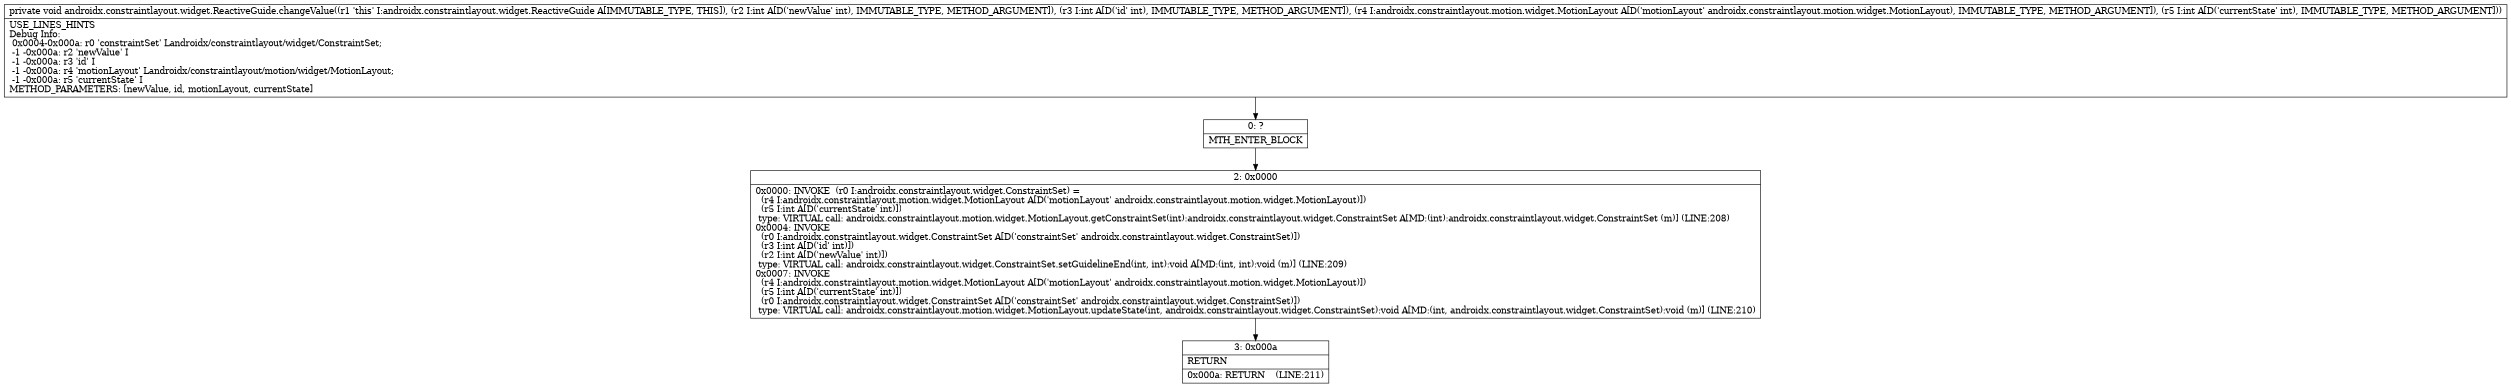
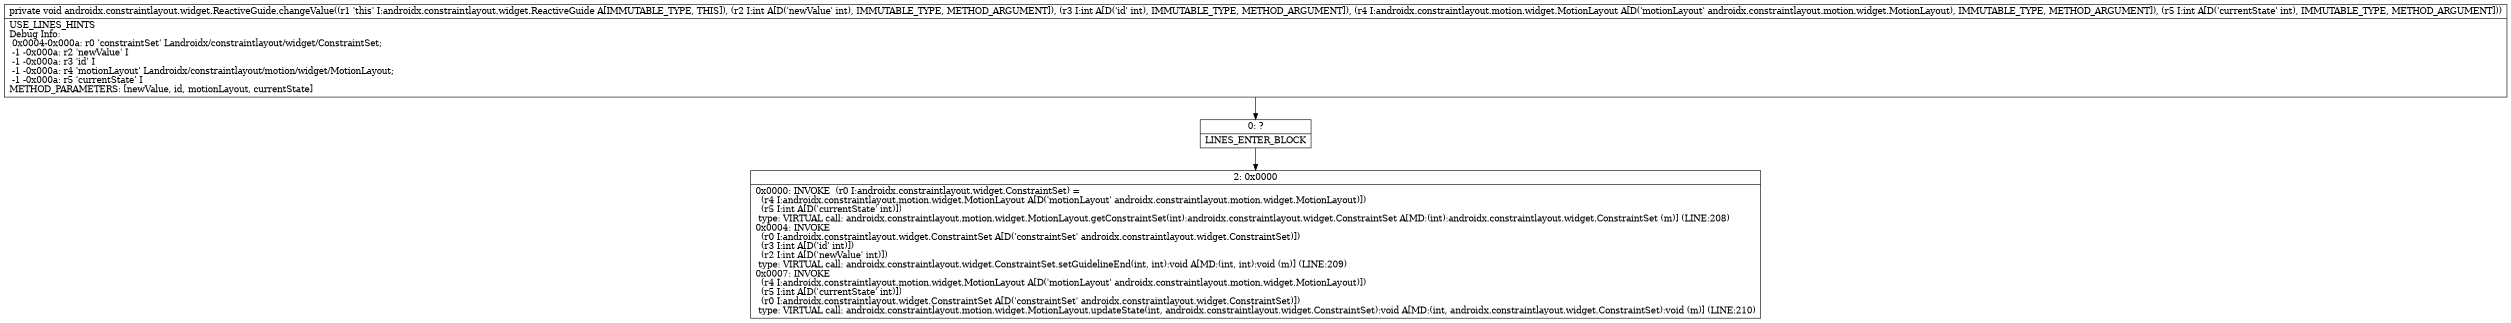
node "0: ?": text "MTH_ENTER_BLOCK" -> "LINES_ENTER_BLOCK"
node "3: 0x000a": removed
